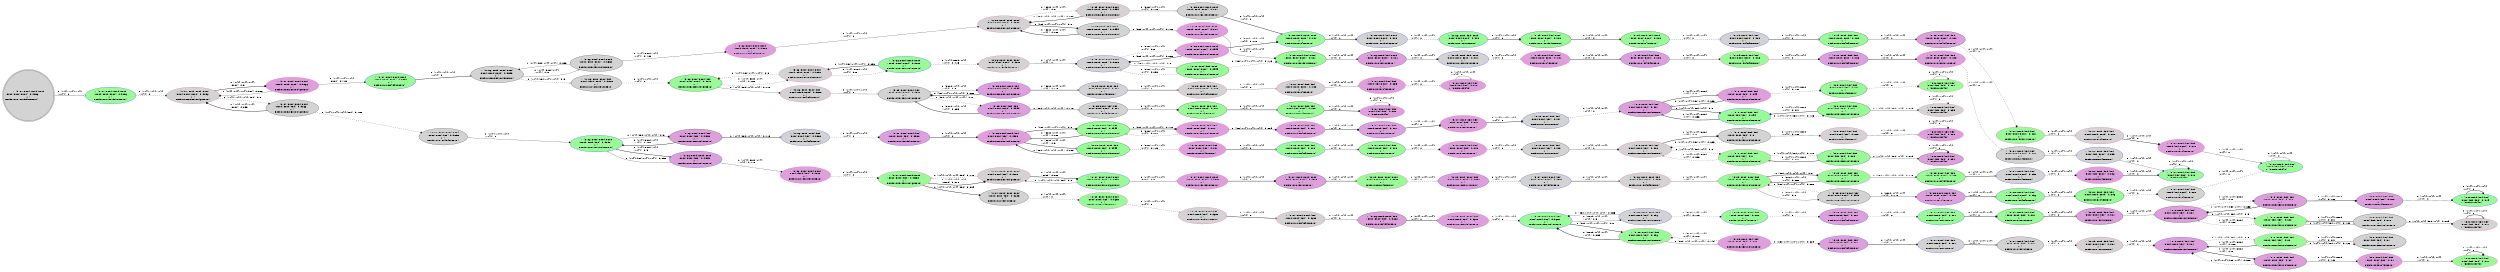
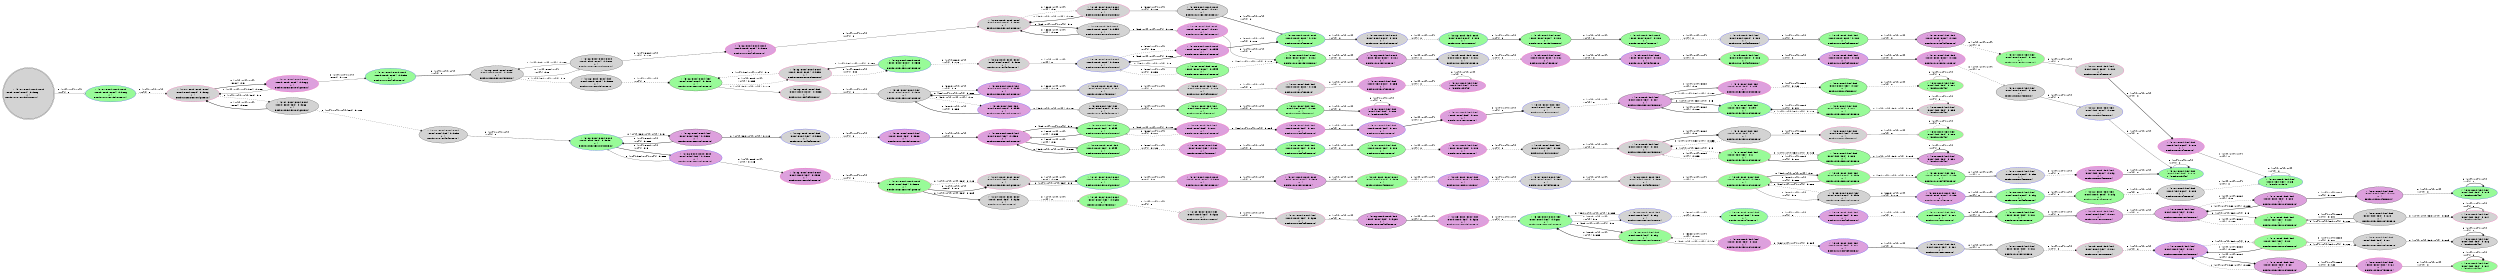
node "Y (3,3,good,bad,bad ,good,bad,bad) 0.235 A (action_idle)": fillcolor plum -> palegreen
node "Y (3,24,good,bad,bad ,good,bad,bad) 0.25 A (action_idle)": label "Y (3,24,good,bad,bad ,good,bad,bad) 0.25 A (action_idle)" -> "Y (3,24,good,bad,bad ,good,bad,bad) 0.25 A (action_right)"
node "Y (3,3,good,bad,bad ,good,bad,bad) 0.246 A (action_idle)": added
